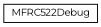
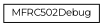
node "MFRC522Debug": label "MFRC522Debug" -> "MFRC502Debug"
